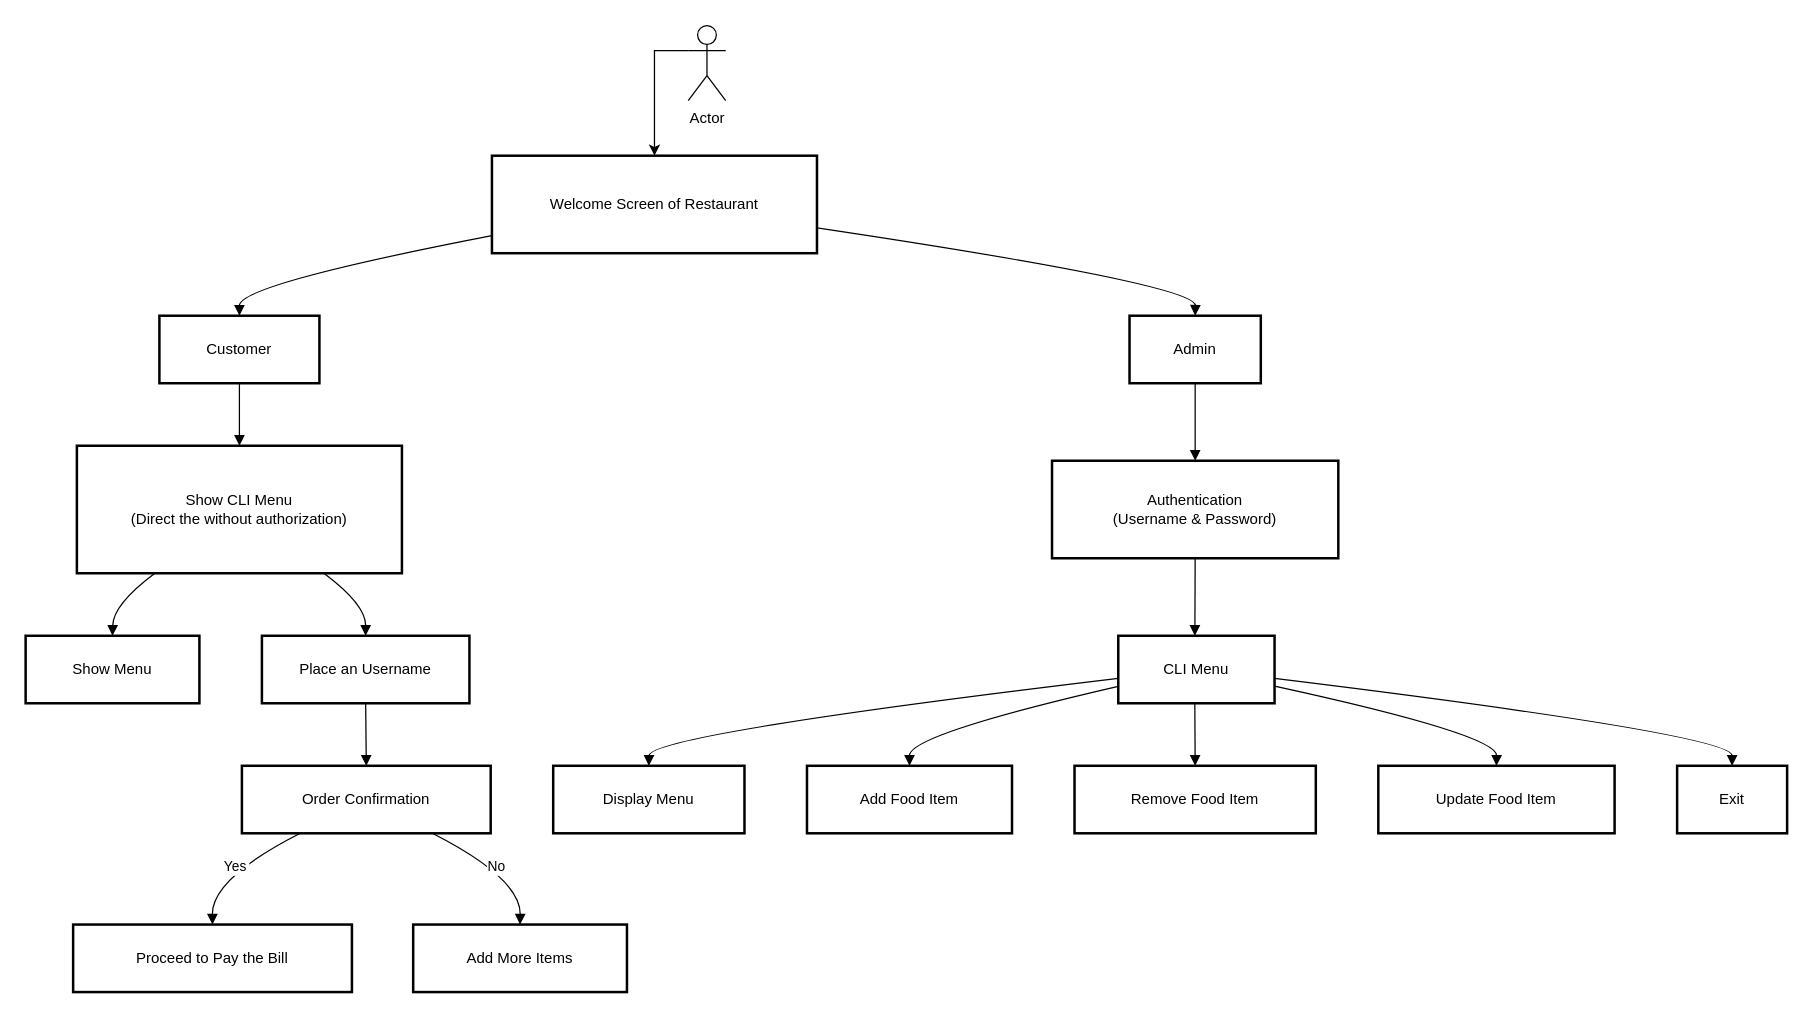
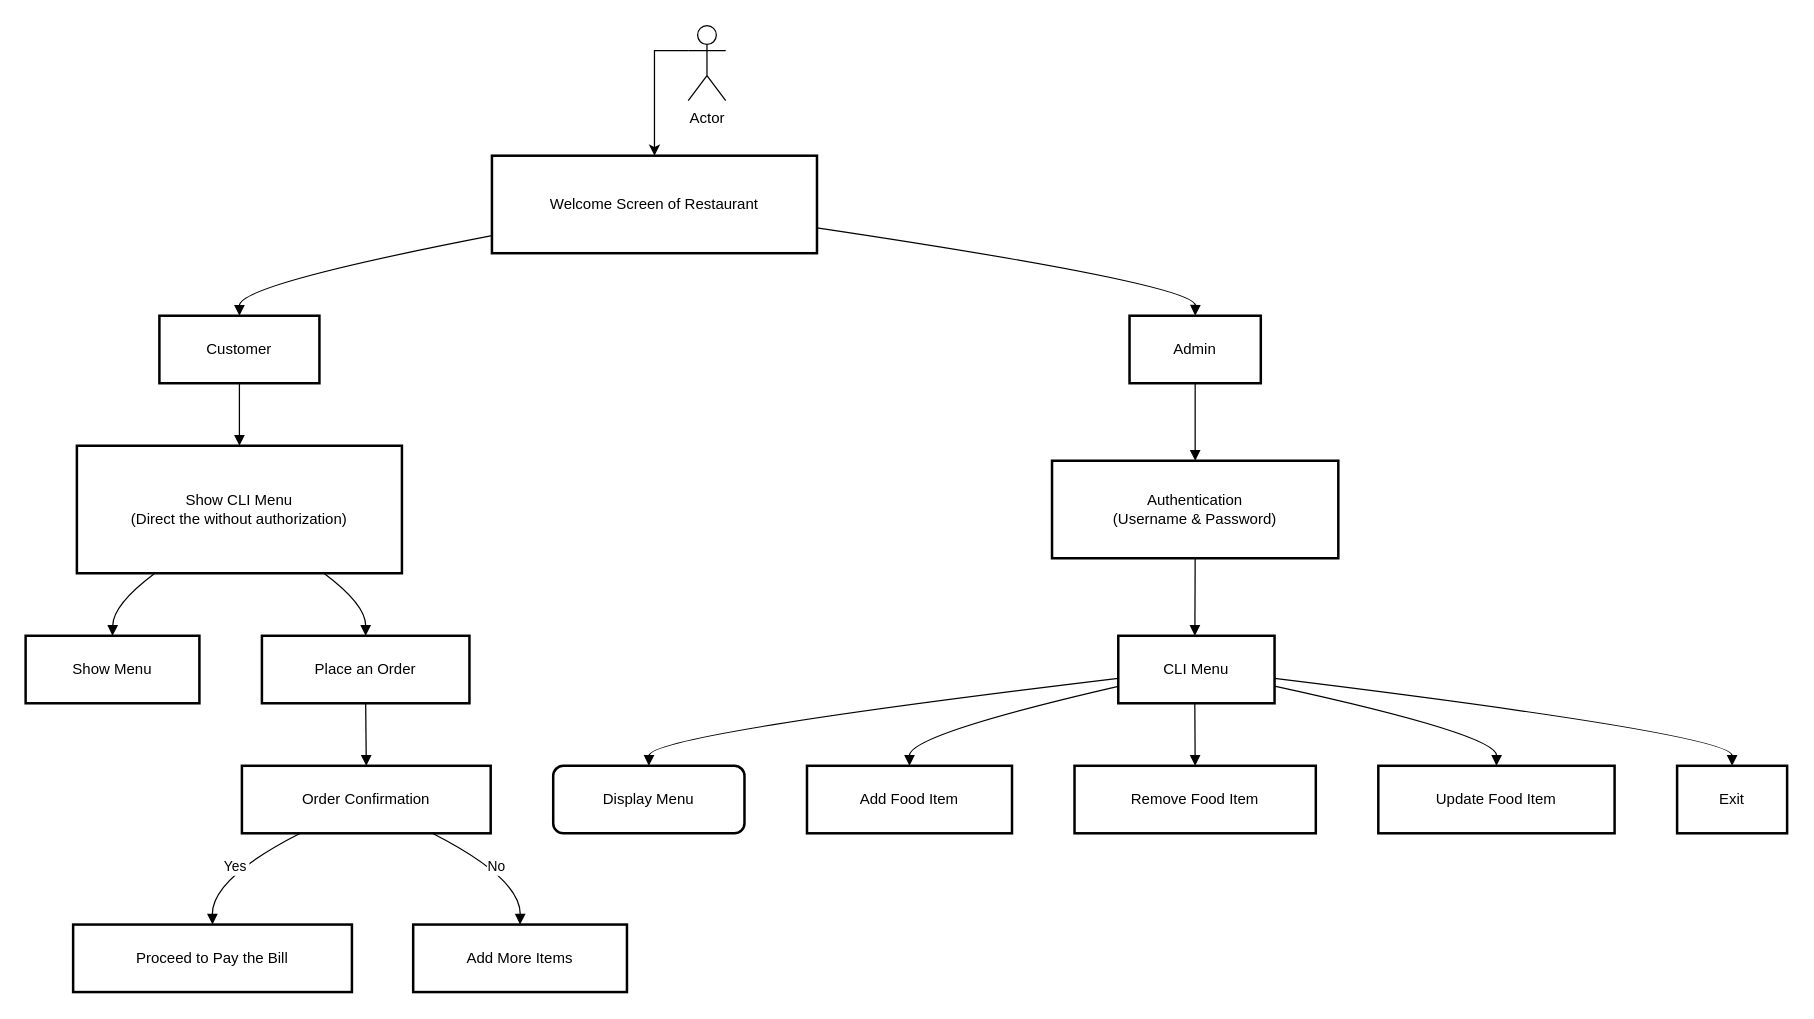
node "Place an Username": label "Place an Username" -> "Place an Order"
node "Display Menu": shape rectangle -> rounded rectangle
